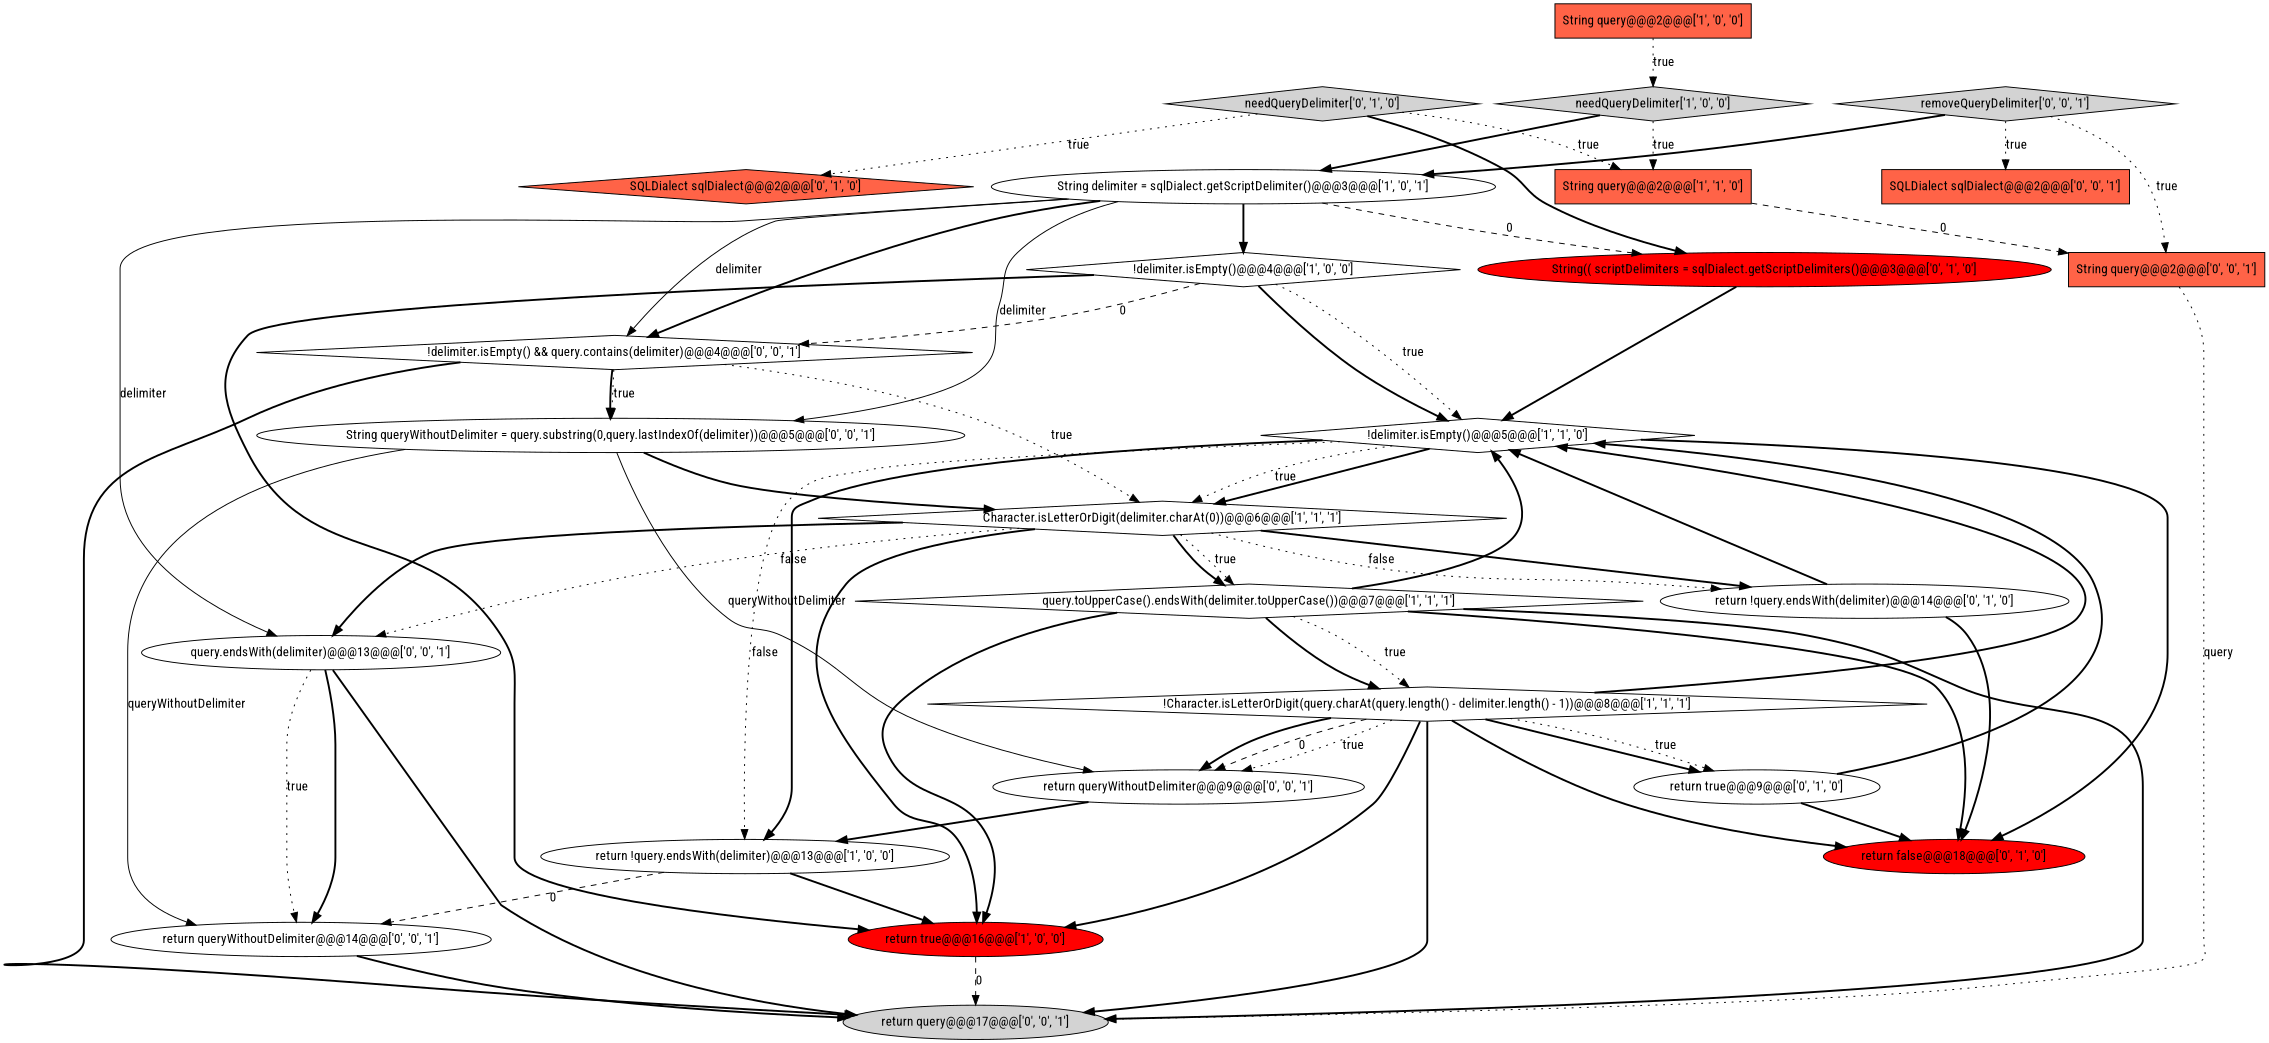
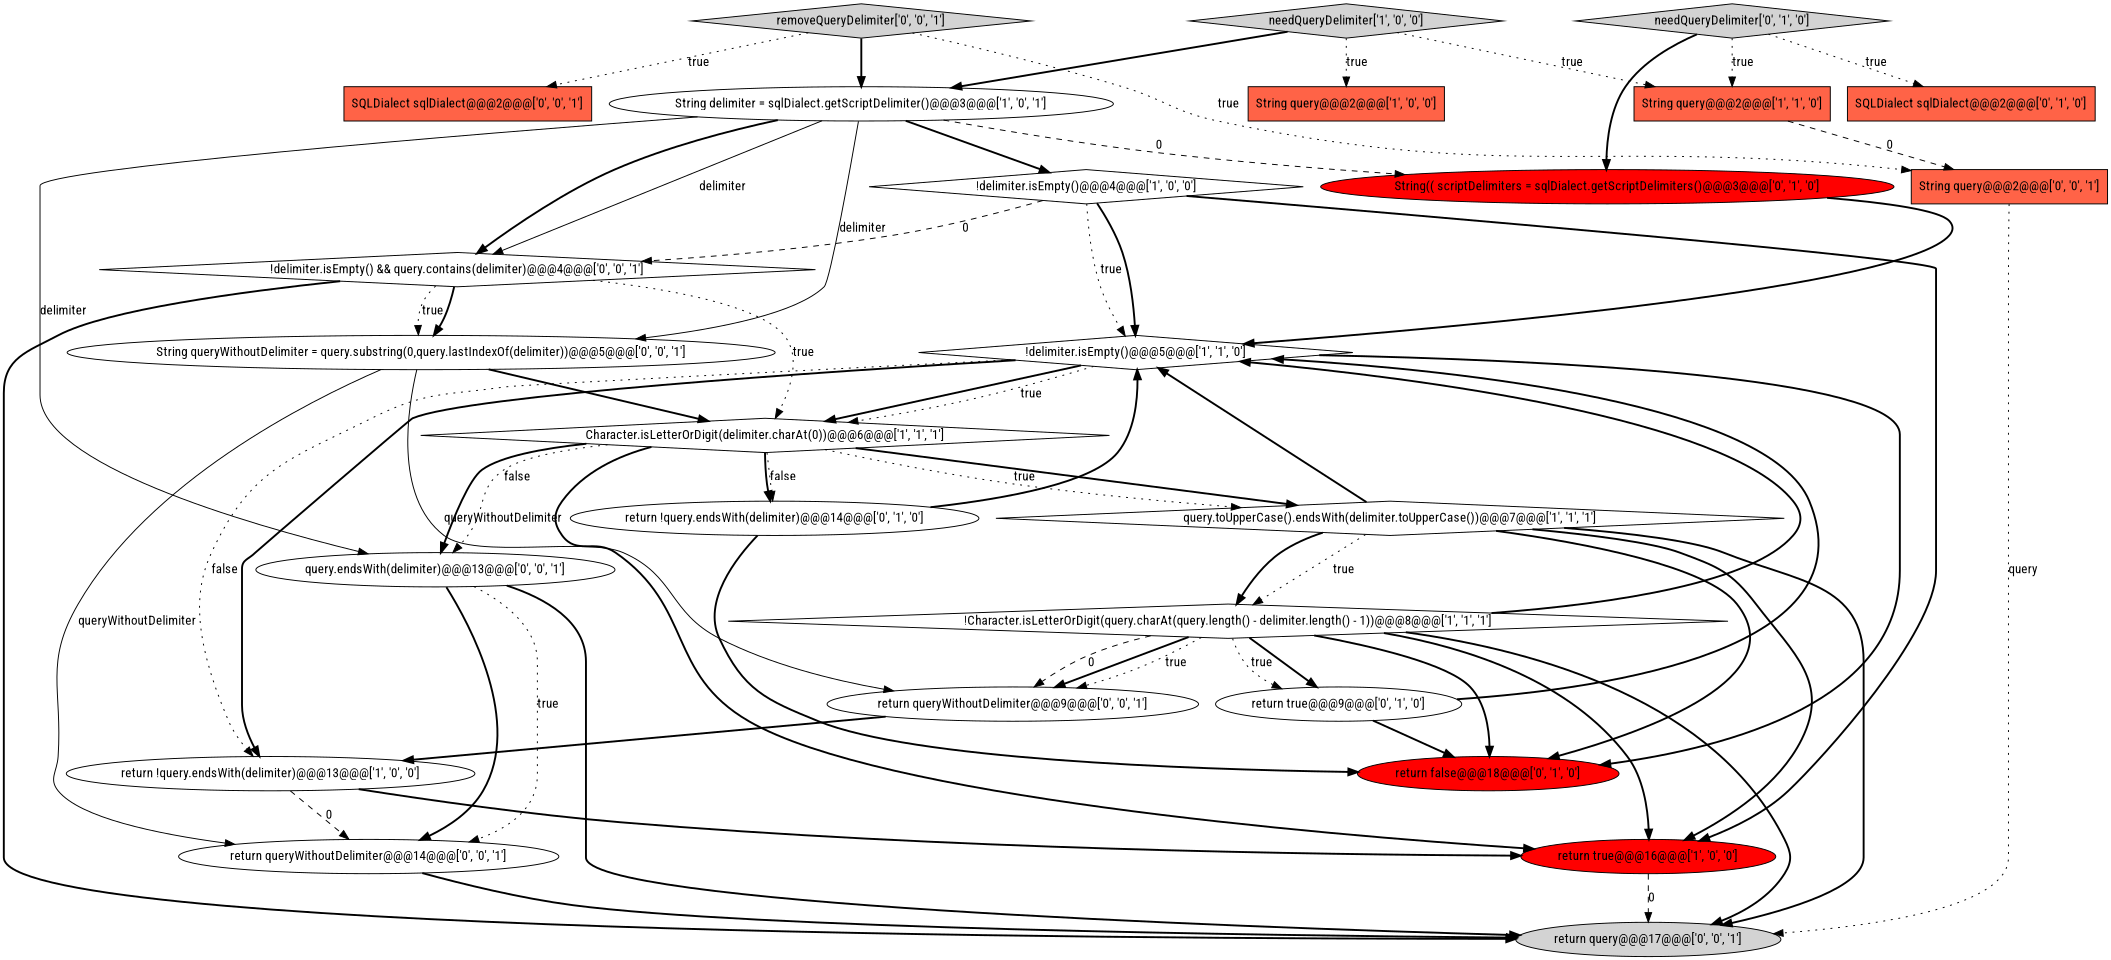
edge "String query@@@2@@@['1', '0', '0']" -> "needQueryDelimiter['1', '0', '0']": reversed
node "SQLDialect sqlDialect@@@2@@@['0', '1', '0']": shape diamond -> box
